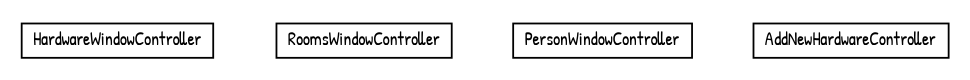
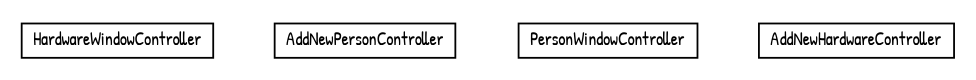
node "RoomsWindowController": removed
node "AddNewPersonController": added
